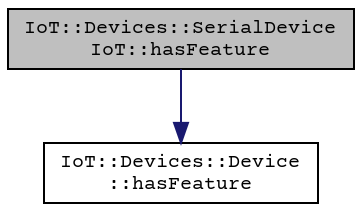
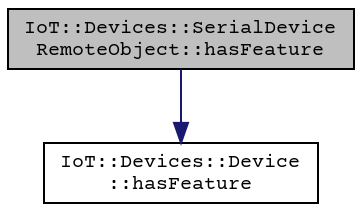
node "IoT::Devices::SerialDevice IoT::hasFeature": label "IoT::Devices::SerialDevice IoT::hasFeature" -> "IoT::Devices::SerialDevice RemoteObject::hasFeature"
